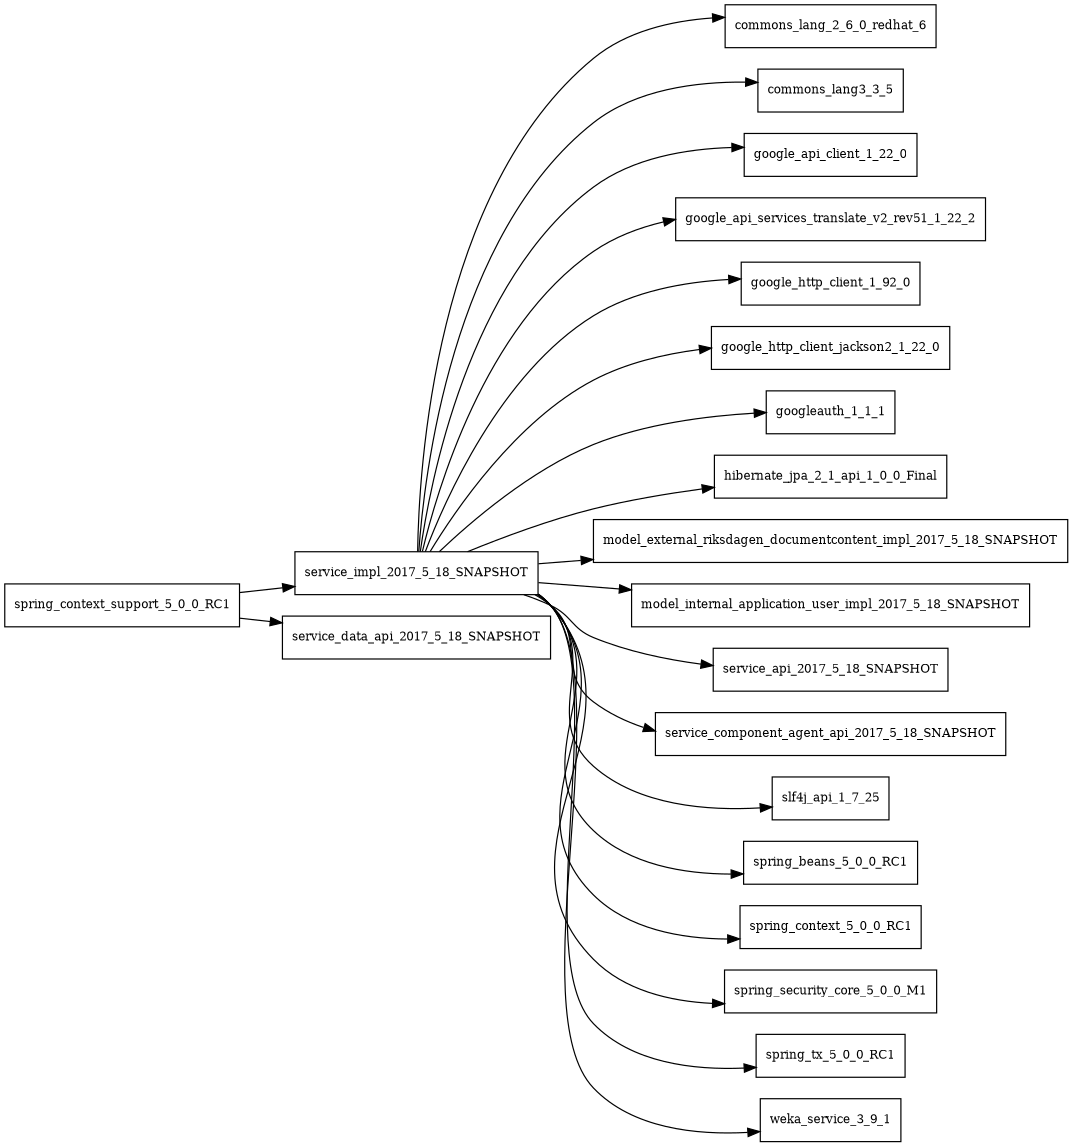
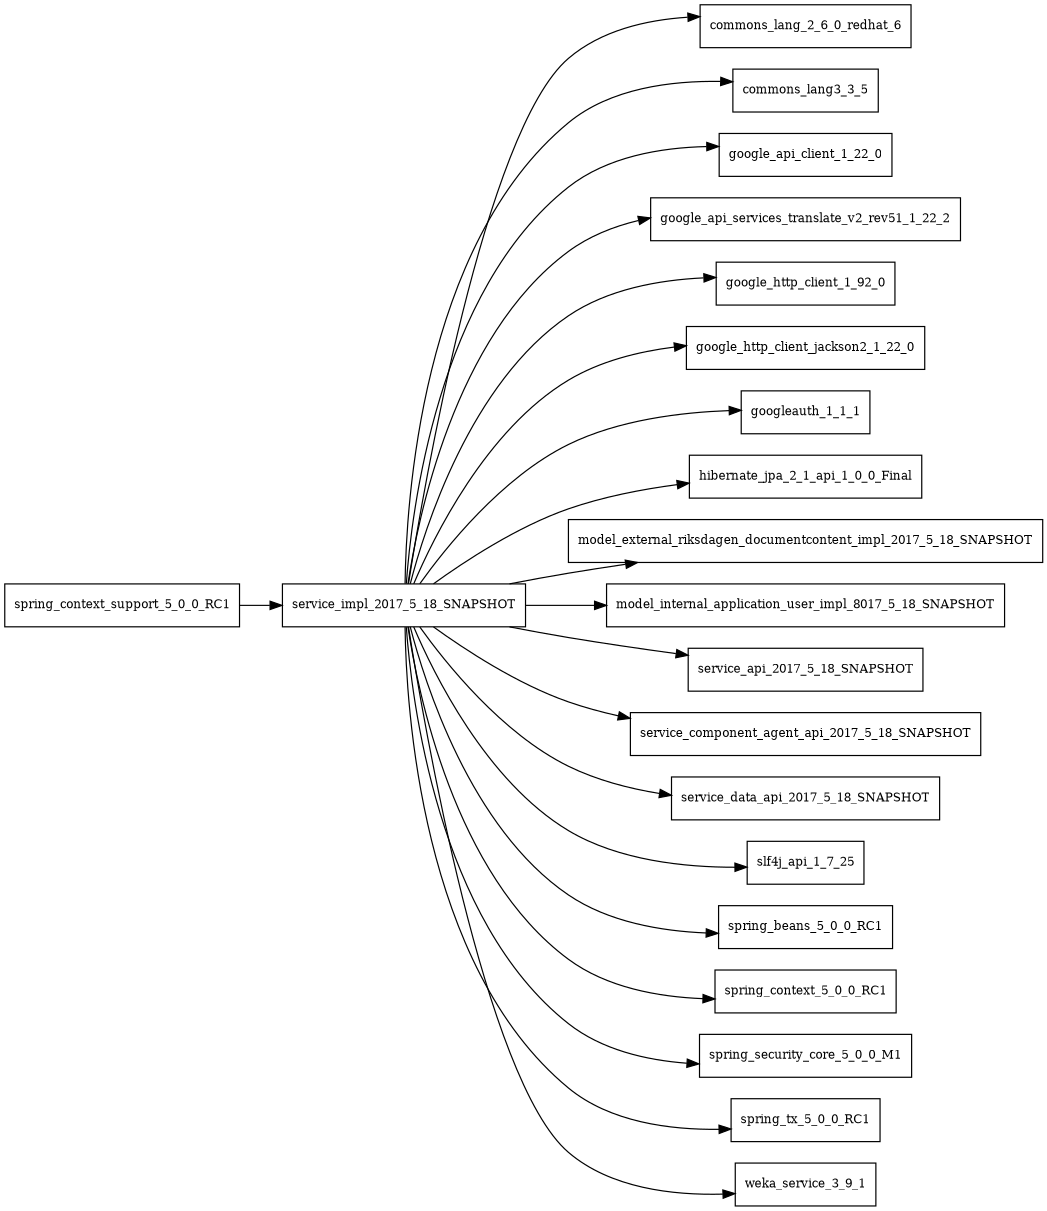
node "model_internal_application_user_impl_2017_5_18_SNAPSHOT": label "model_internal_application_user_impl_2017_5_18_SNAPSHOT" -> "model_internal_application_user_impl_8017_5_18_SNAPSHOT"
edge "spring_context_support_5_0_0_RC1" -> "service_data_api_2017_5_18_SNAPSHOT": now "service_impl_2017_5_18_SNAPSHOT" -> "service_data_api_2017_5_18_SNAPSHOT"
